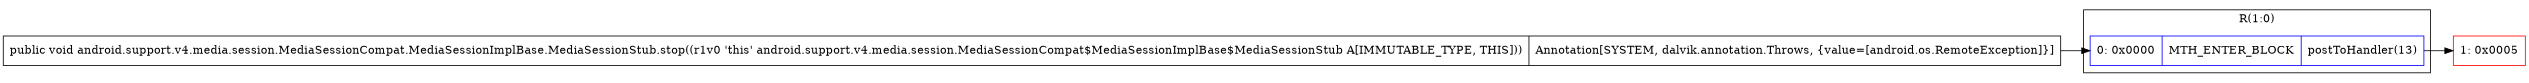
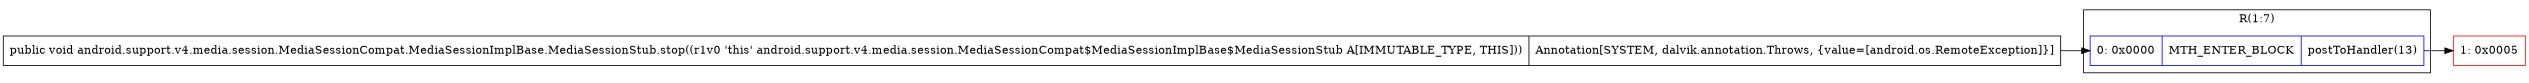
cluster "R(1:0)": label "R(1:0)" -> "R(1:7)"
